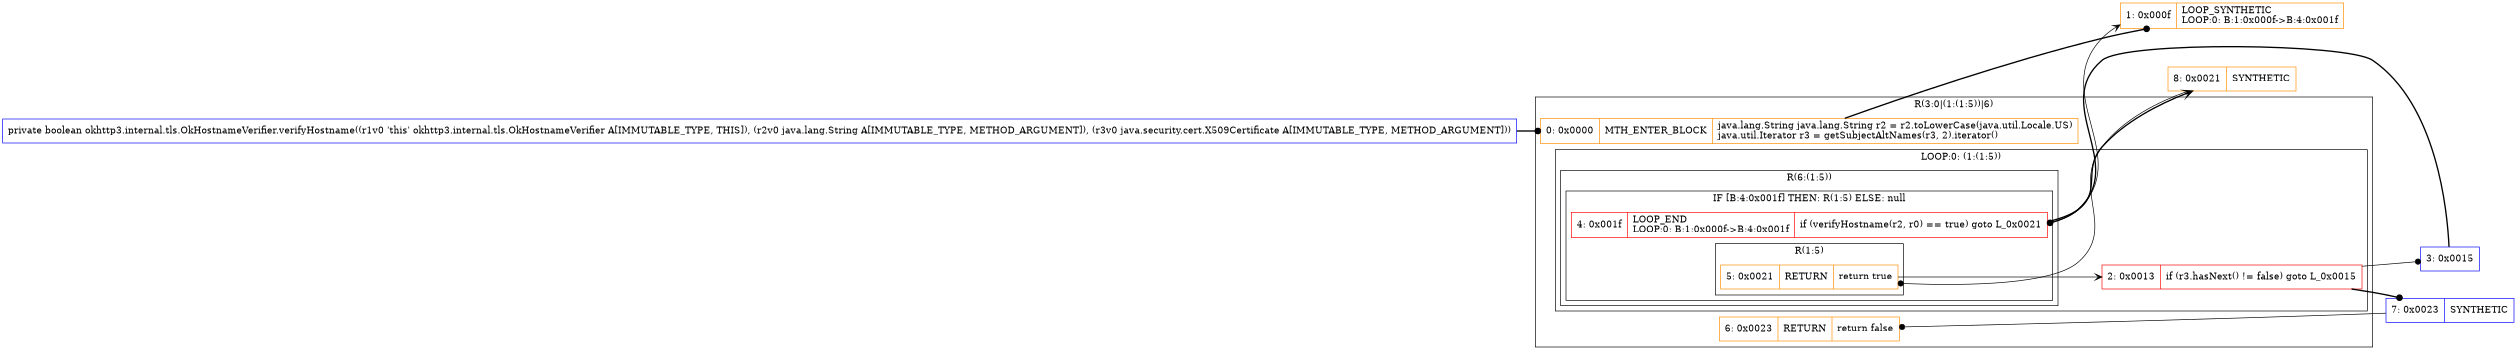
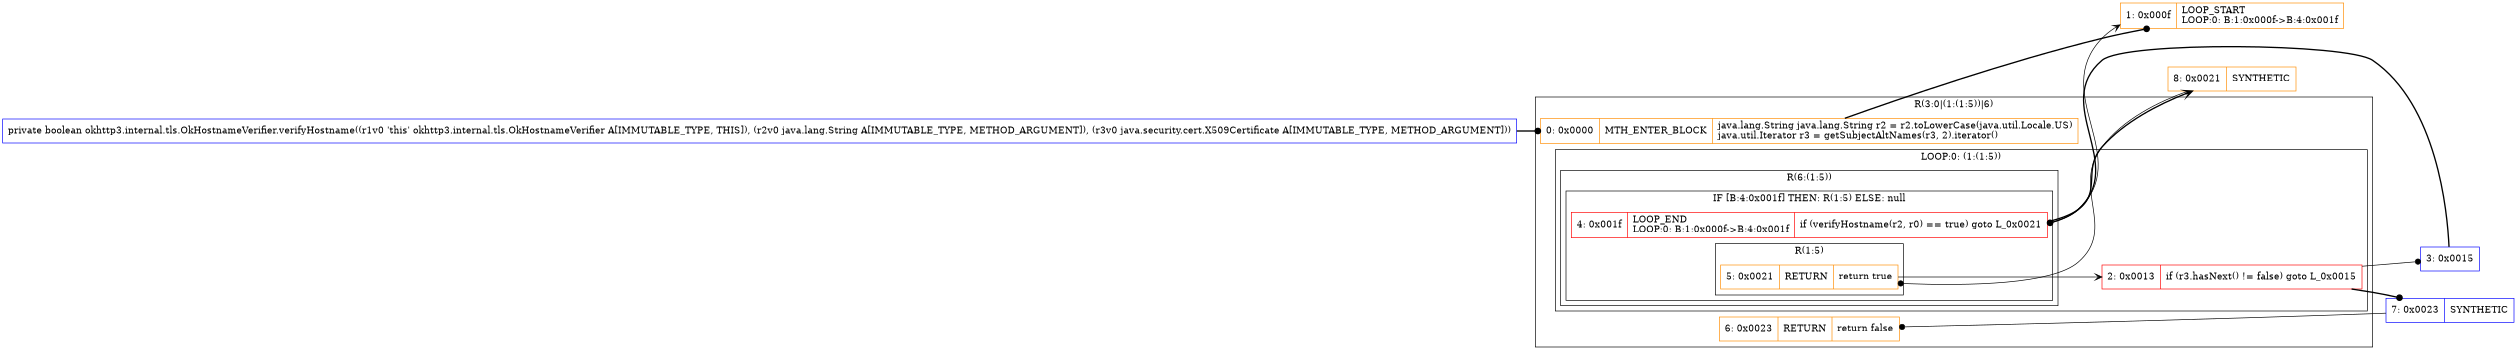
node "1: 0x000f": text "LOOP_SYNTHETIC" -> "LOOP_START"
